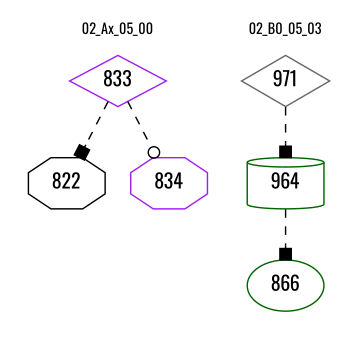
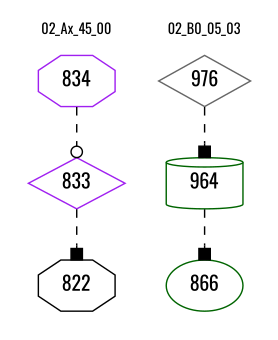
cluster "02_Ax_05_00": label "02_Ax_05_00" -> "02_Ax_45_00"
node "971": label "971" -> "976"
edge "833" -> "834": reversed
